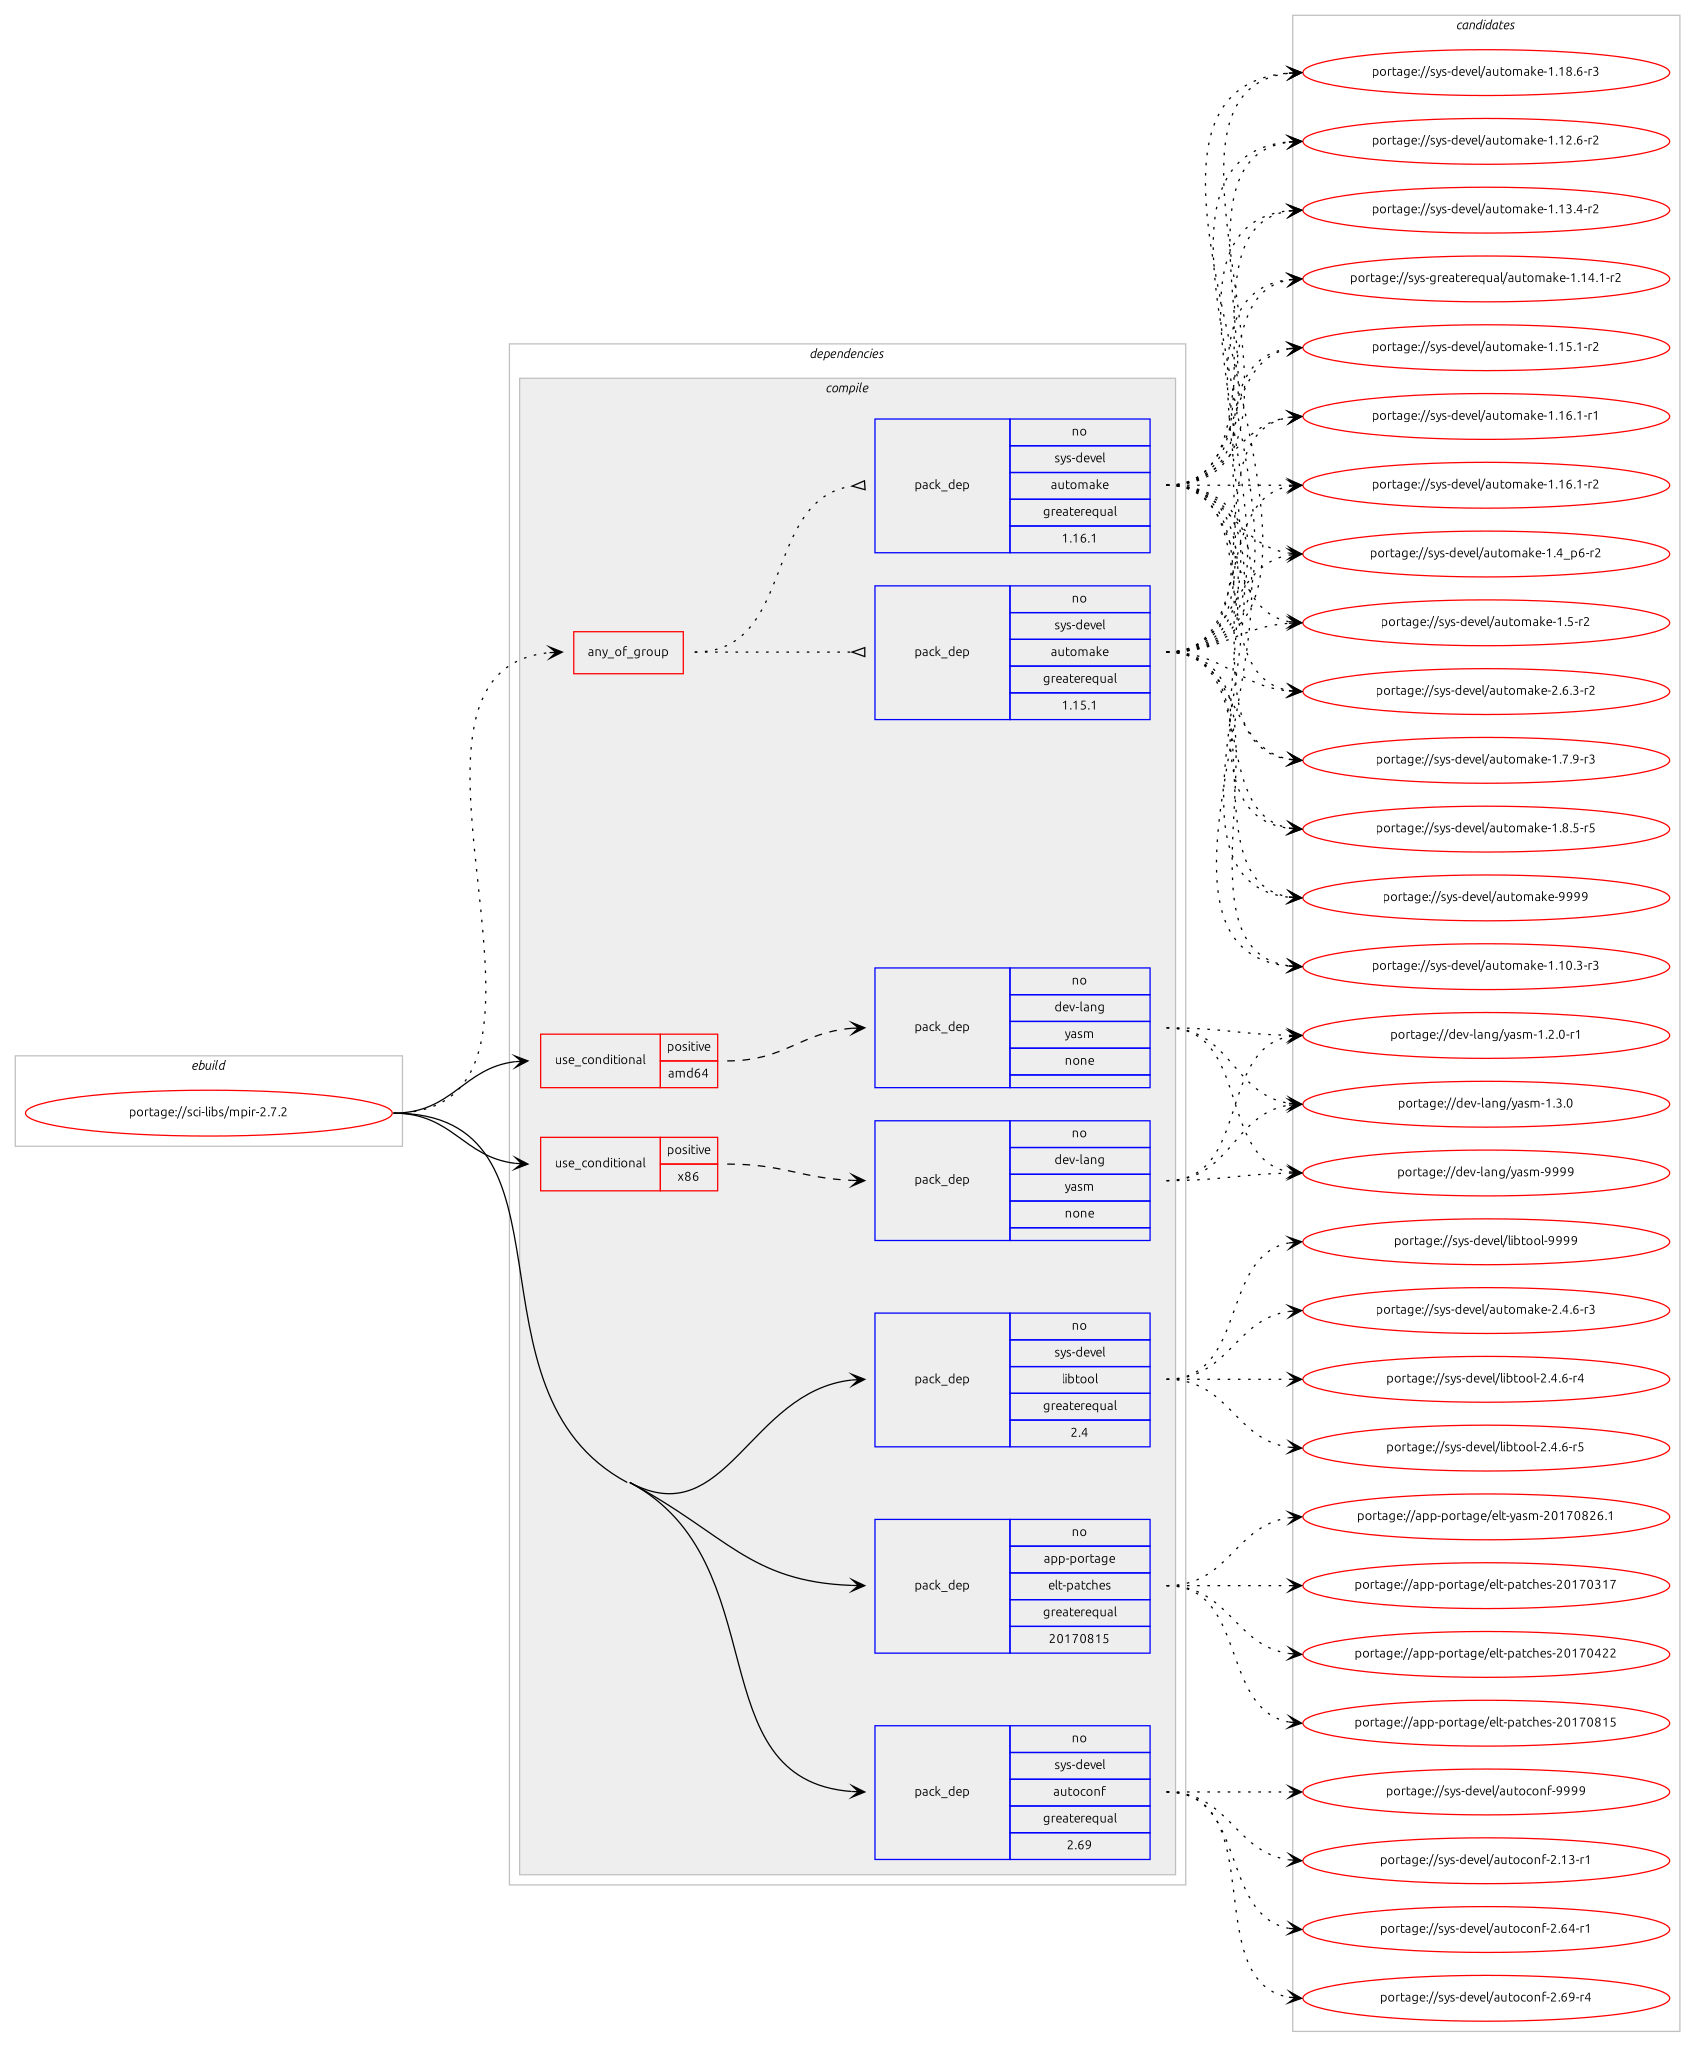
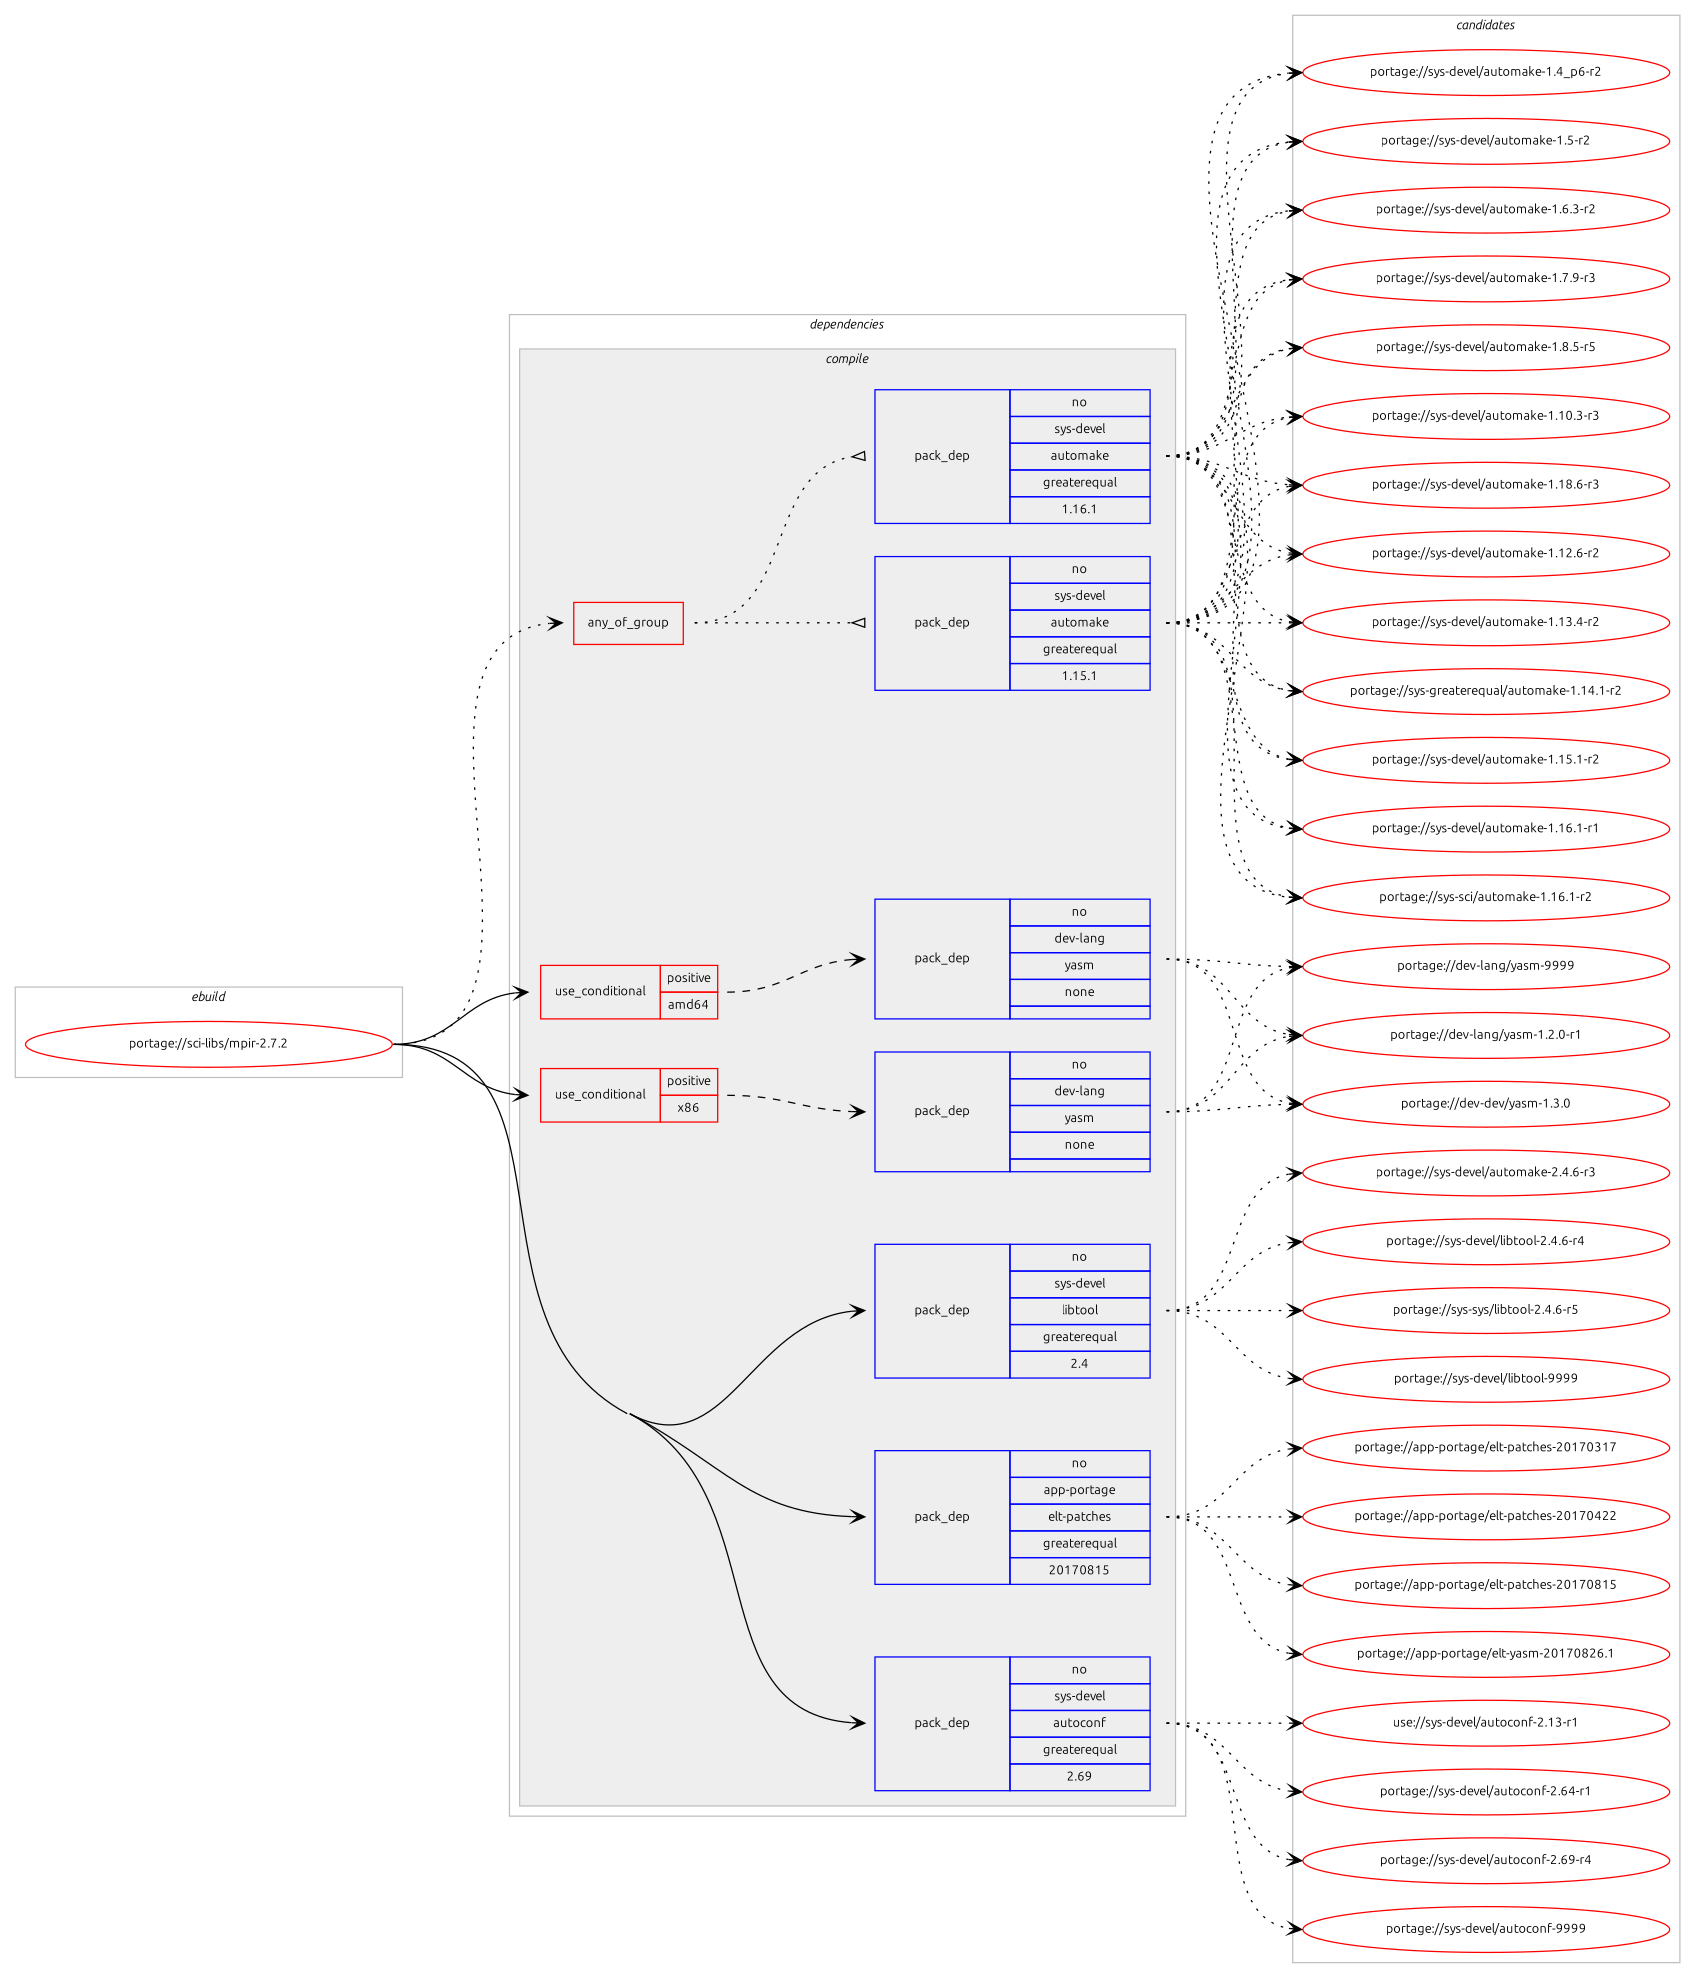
node "portage://sys-devel/automake-1.16.1-r2": label "portage://sys-devel/automake-1.16.1-r2" -> "portage://sys-sci/automake-1.16.1-r2"
node "portage://sys-devel/automake-2.6.3-r2": label "portage://sys-devel/automake-2.6.3-r2" -> "portage://sys-devel/automake-1.6.3-r2"
node "portage://sys-devel/automake-9999": removed
node "portage://dev-lang/yasm-1.3.0": label "portage://dev-lang/yasm-1.3.0" -> "portage://dev-dev/yasm-1.3.0"
node "portage://sys-devel/libtool-2.4.6-r5": label "portage://sys-devel/libtool-2.4.6-r5" -> "portage://sys-sys/libtool-2.4.6-r5"
node "portage://sys-devel/autoconf-2.13-r1": label "portage://sys-devel/autoconf-2.13-r1" -> "use://sys-devel/autoconf-2.13-r1"
